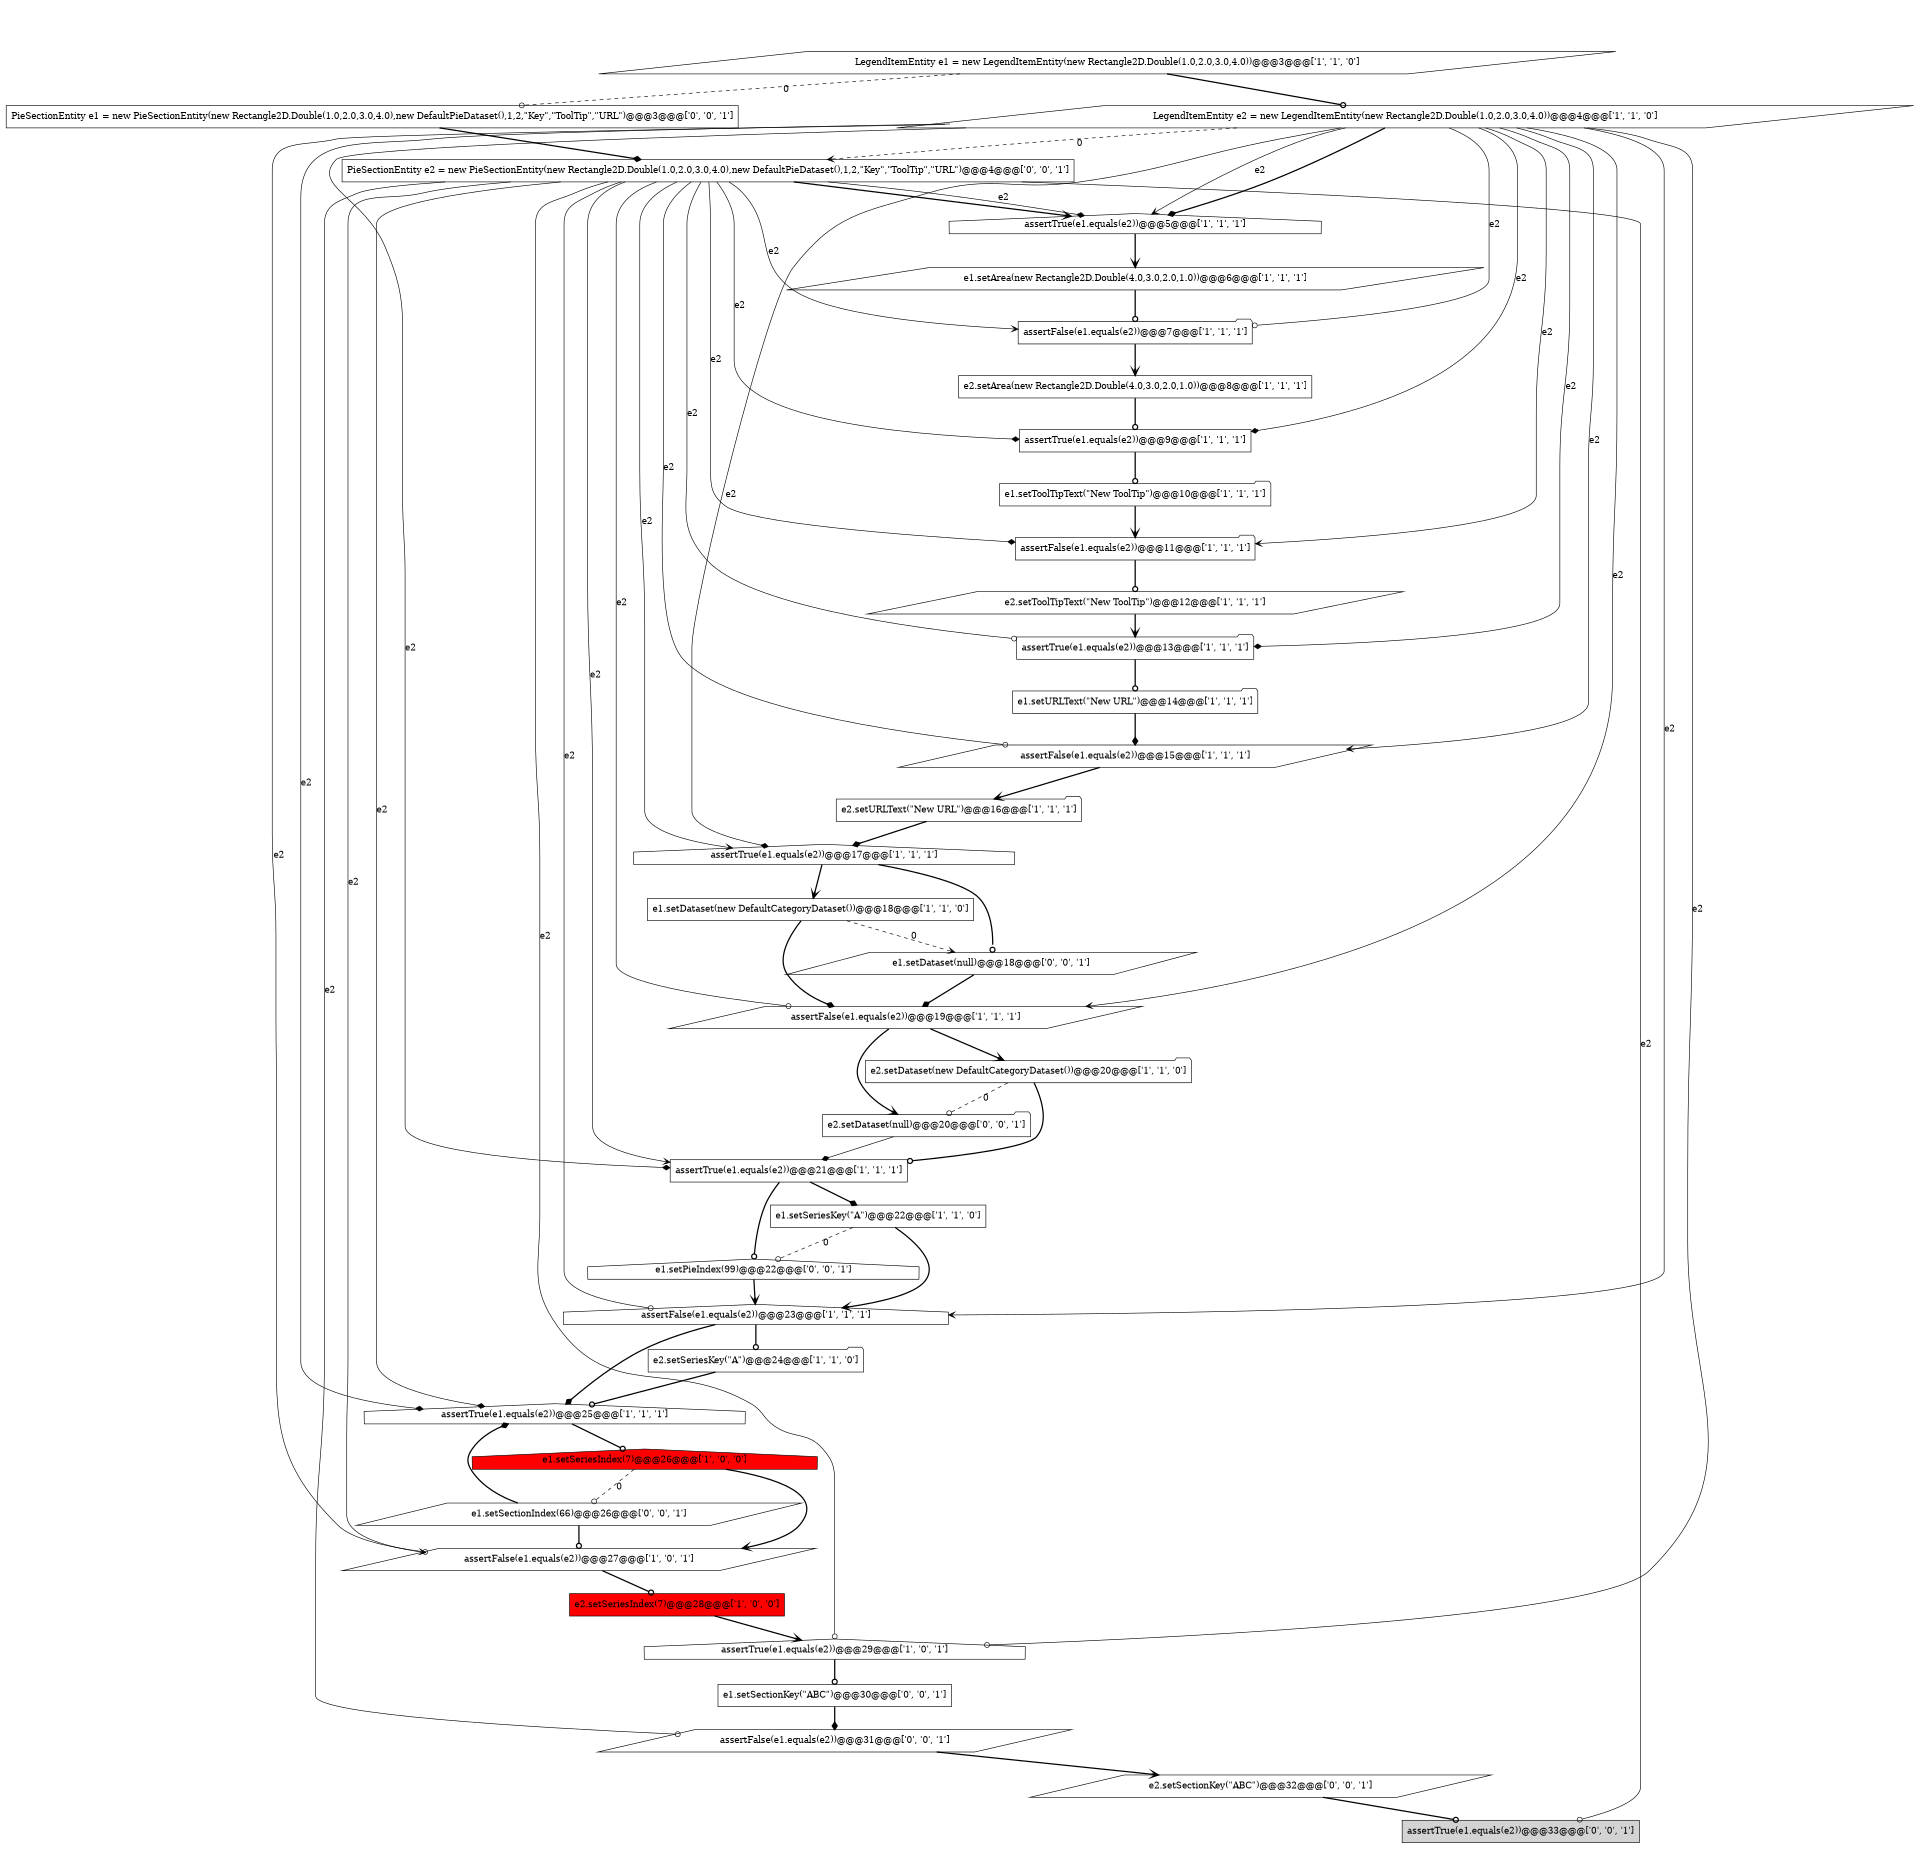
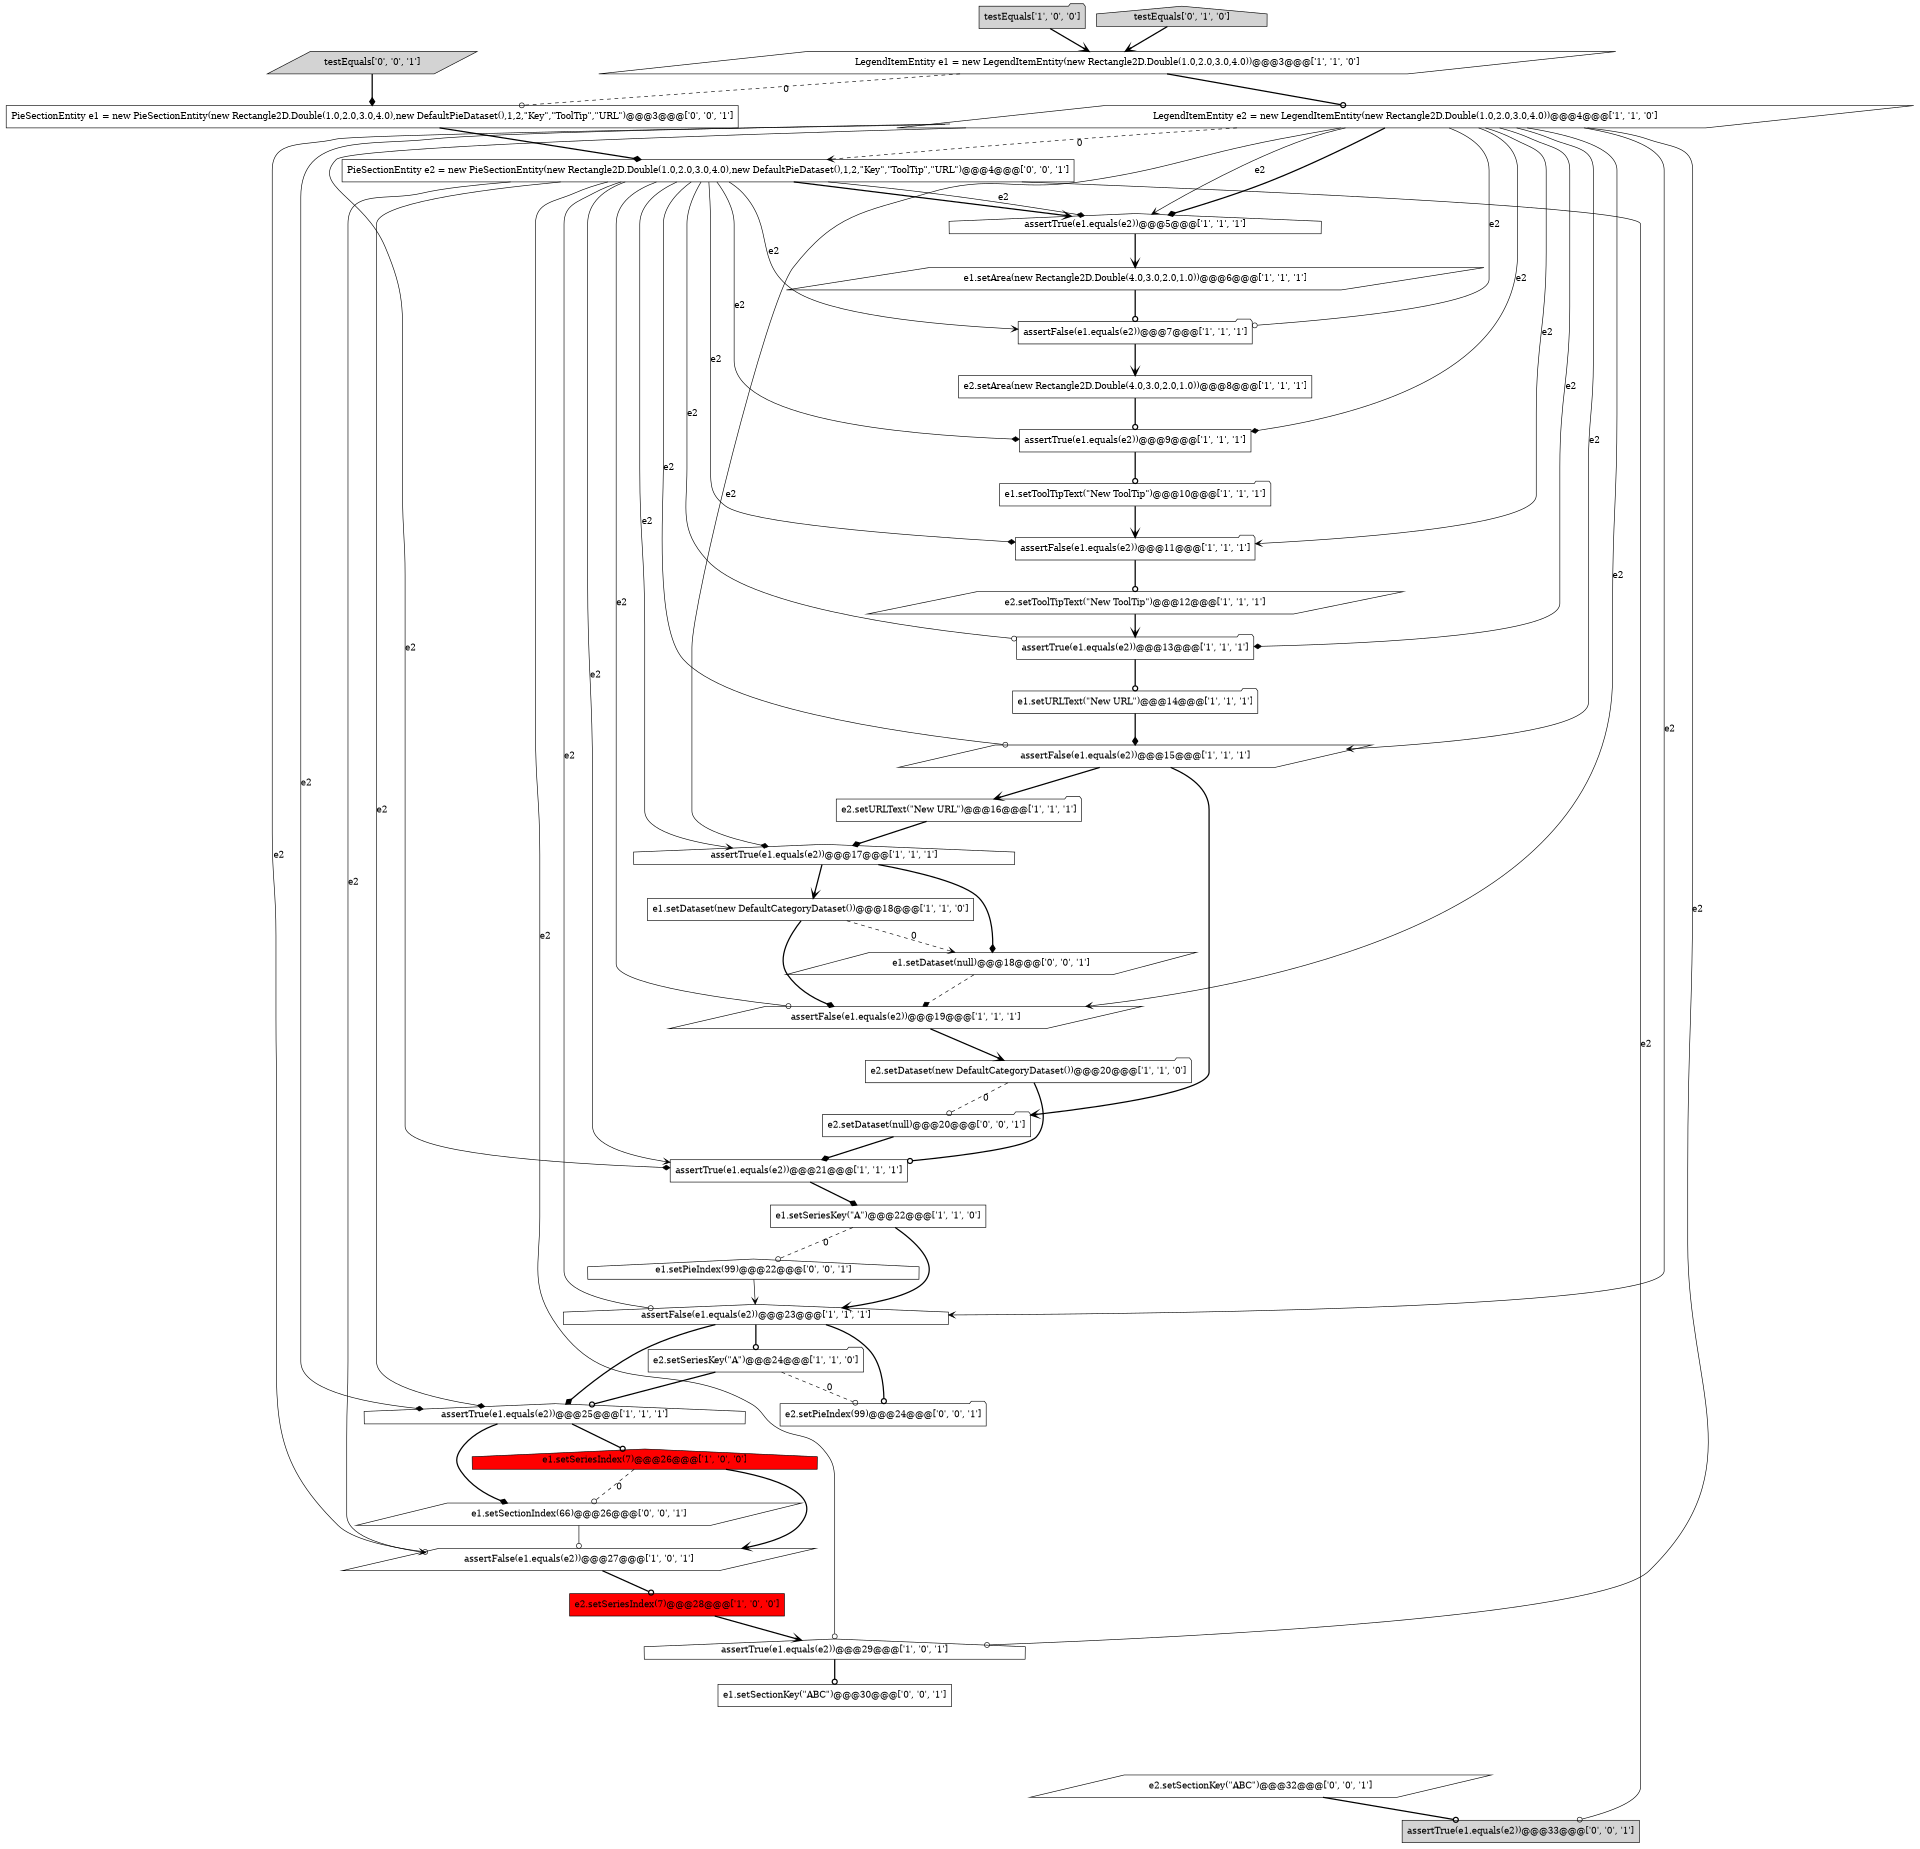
node "testEquals['1', '0', '0']": added
node "testEquals['0', '1', '0']": added
node "testEquals['0', '0', '1']": added
edge "assertTrue(e1.equals(e2))@@@17@@@['1', '1', '1']" -> "e1.setDataset(null)@@@18@@@['0', '0', '1']": arrowhead odot -> diamond
edge "e1.setDataset(null)@@@18@@@['0', '0', '1']" -> "assertFalse(e1.equals(e2))@@@19@@@['1', '1', '1']": style bold -> dashed
edge "assertFalse(e1.equals(e2))@@@19@@@['1', '1', '1']" -> "e2.setDataset(null)@@@20@@@['0', '0', '1']": now "assertFalse(e1.equals(e2))@@@15@@@['1', '1', '1']" -> "e2.setDataset(null)@@@20@@@['0', '0', '1']"
edge "e2.setDataset(null)@@@20@@@['0', '0', '1']" -> "assertTrue(e1.equals(e2))@@@21@@@['1', '1', '1']": style solid -> bold
edge "assertTrue(e1.equals(e2))@@@21@@@['1', '1', '1']" -> "e1.setPieIndex(99)@@@22@@@['0', '0', '1']": removed
edge "e1.setPieIndex(99)@@@22@@@['0', '0', '1']" -> "assertFalse(e1.equals(e2))@@@23@@@['1', '1', '1']": style bold -> solid
node "e2.setPieIndex(99)@@@24@@@['0', '0', '1']": added
edge "e1.setSectionIndex(66)@@@26@@@['0', '0', '1']" -> "assertTrue(e1.equals(e2))@@@25@@@['1', '1', '1']": reversed
edge "e1.setSectionIndex(66)@@@26@@@['0', '0', '1']" -> "assertFalse(e1.equals(e2))@@@27@@@['1', '0', '1']": style bold -> solid
node "assertFalse(e1.equals(e2))@@@31@@@['0', '0', '1']": removed
